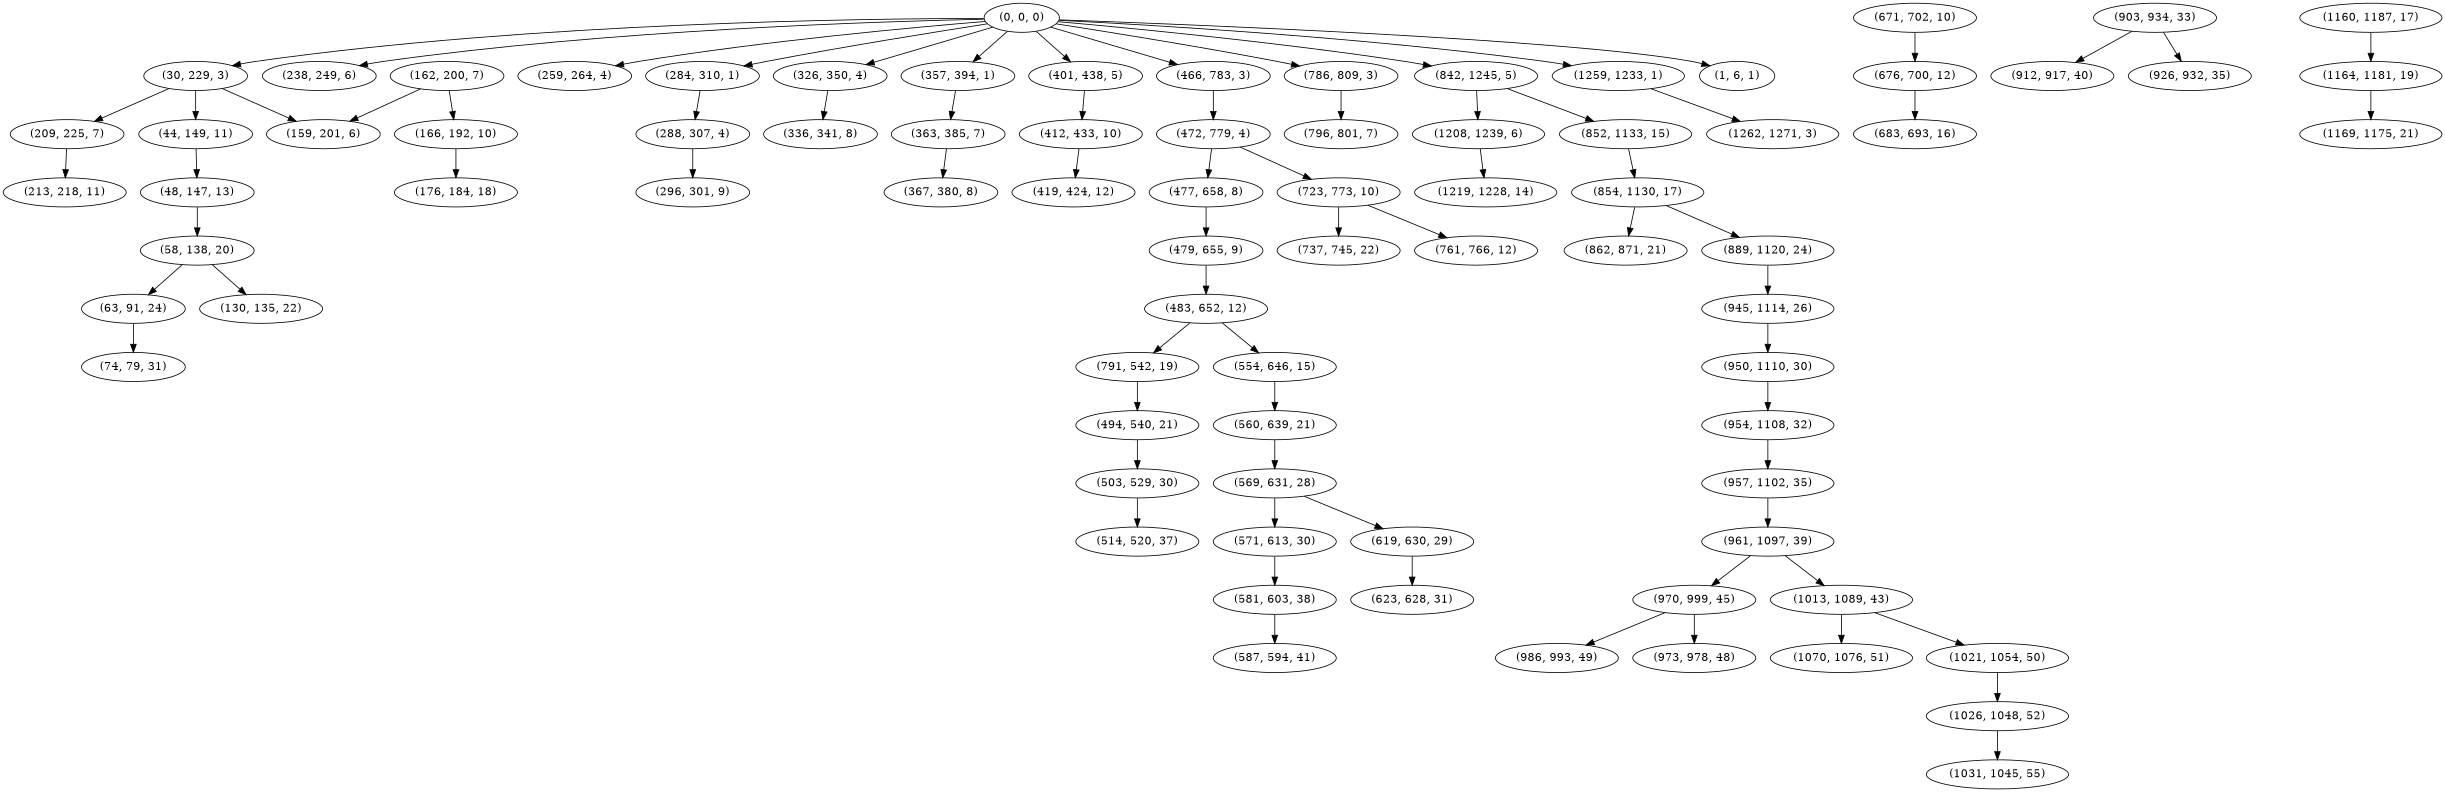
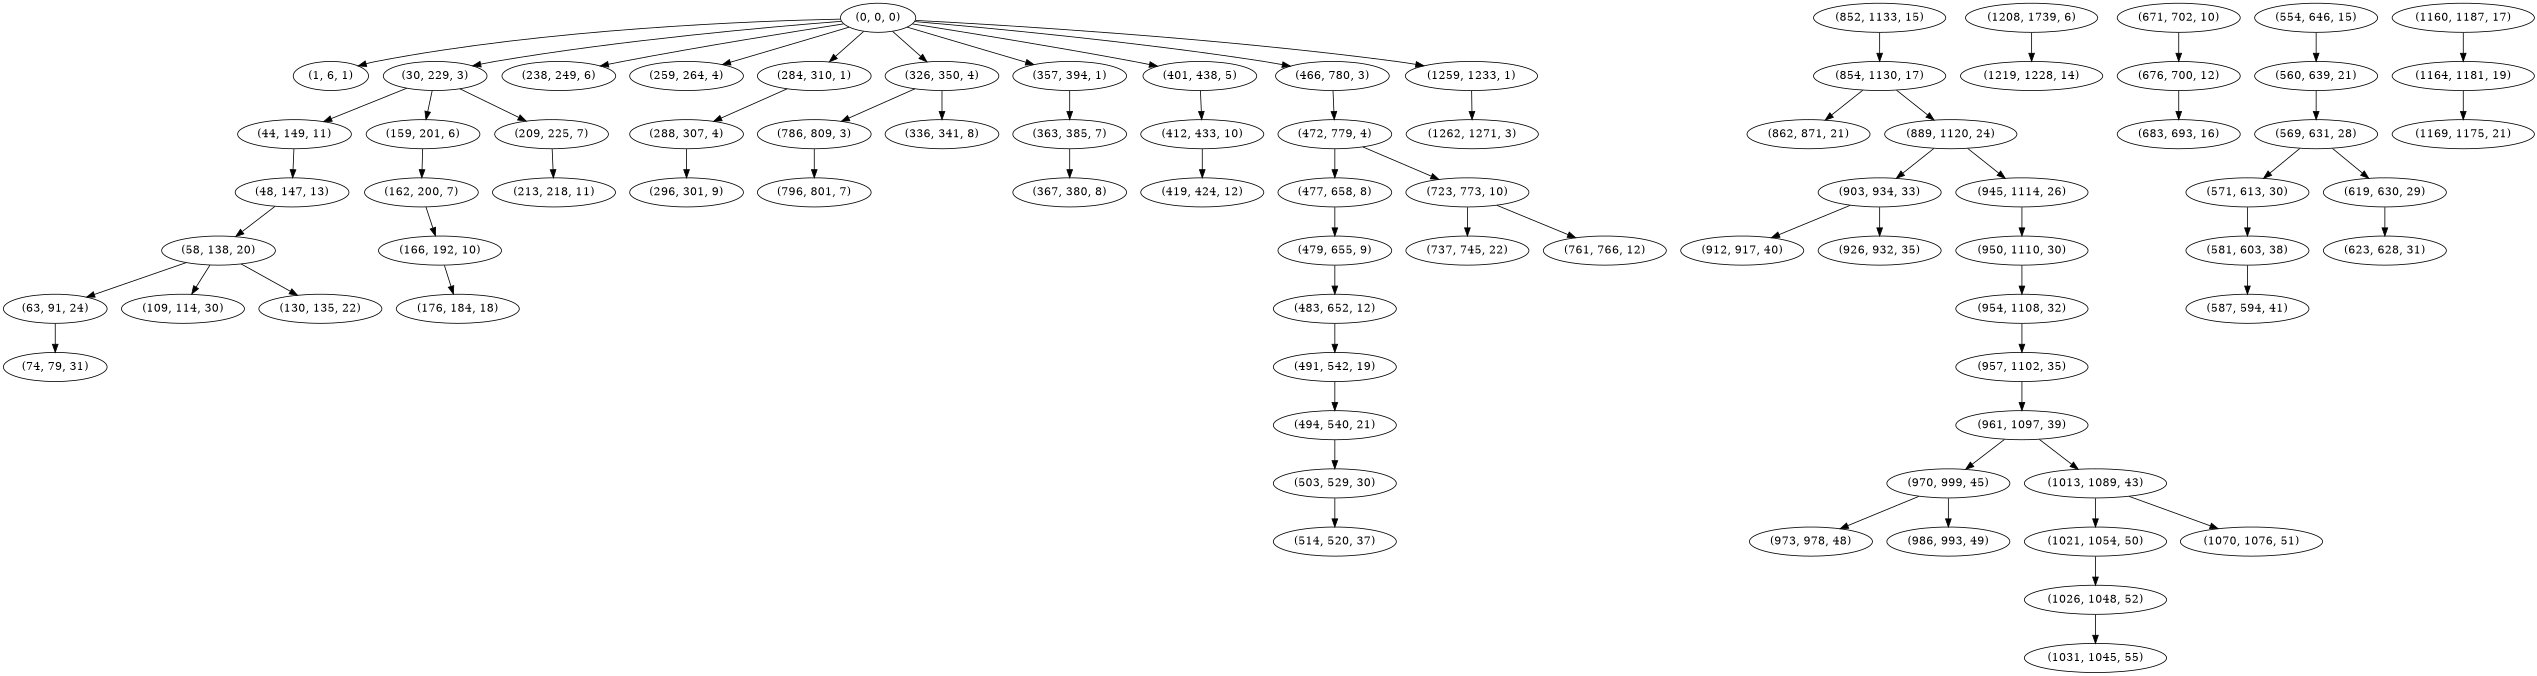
edge "(0, 0, 0)" -> "(786, 809, 3)": now "(326, 350, 4)" -> "(786, 809, 3)"
node "(466, 783, 3)": label "(466, 783, 3)" -> "(466, 780, 3)"
node "(842, 1245, 5)": removed
edge "(162, 200, 7)" -> "(159, 201, 6)": reversed
node "(1208, 1239, 6)": label "(1208, 1239, 6)" -> "(1208, 1739, 6)"
edge "(889, 1120, 24)" -> "(903, 934, 33)": added
node "(109, 114, 30)": added
edge "(483, 652, 12)" -> "(554, 646, 15)": removed
node "(791, 542, 19)": label "(791, 542, 19)" -> "(491, 542, 19)"
